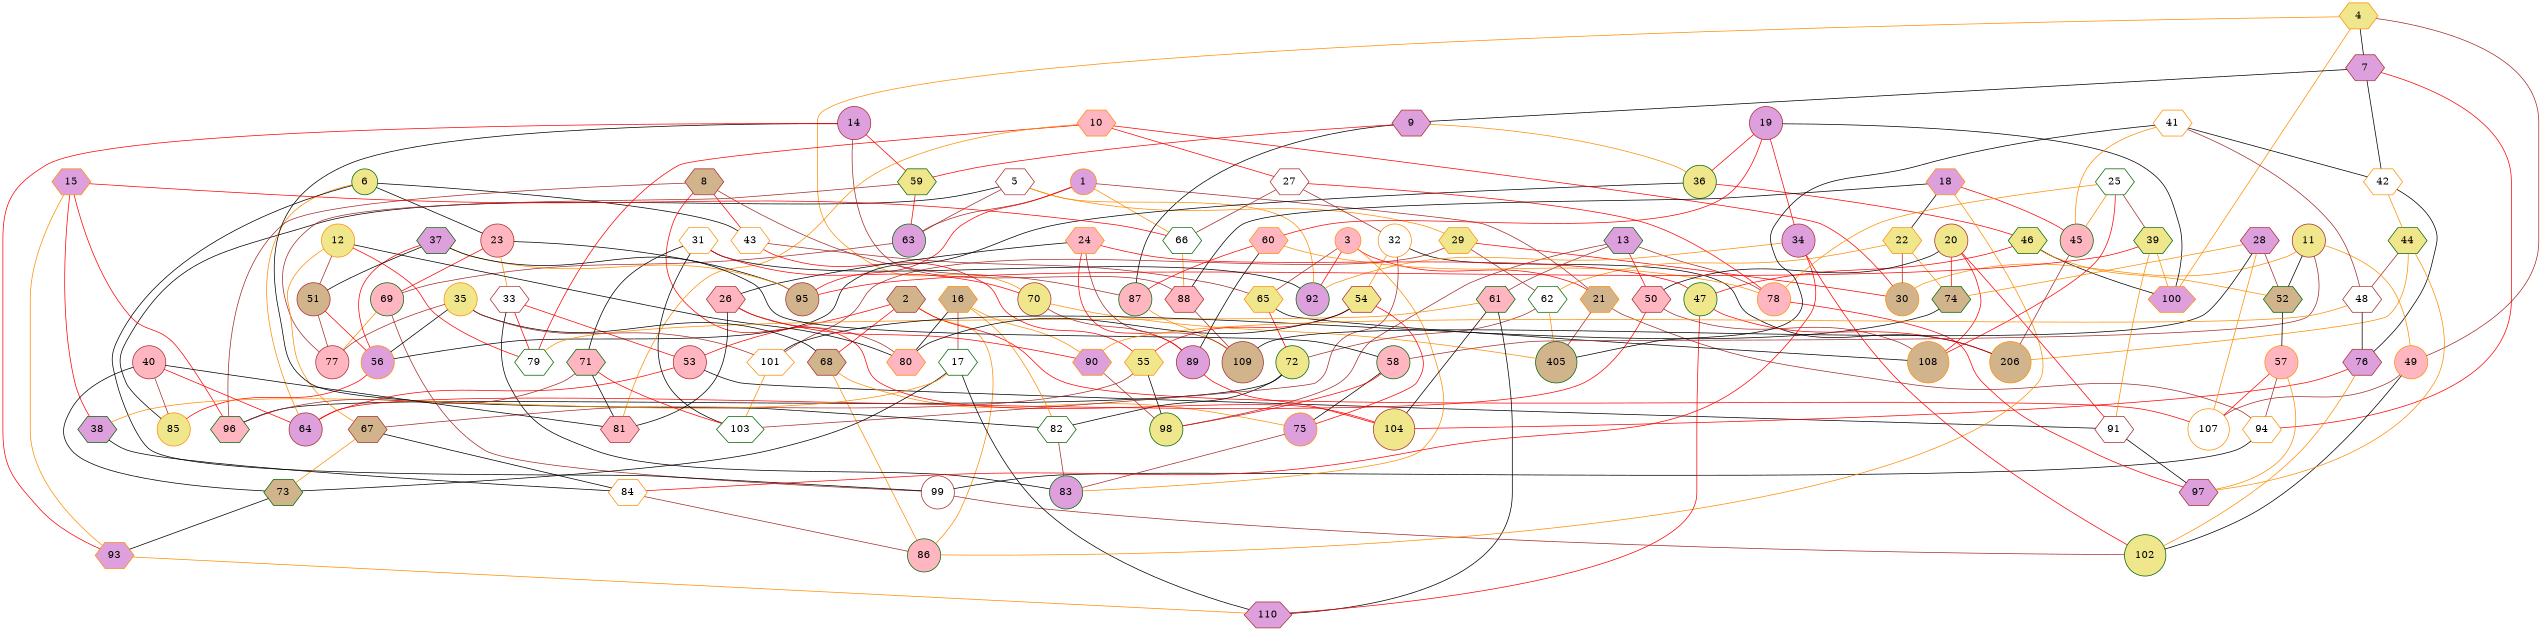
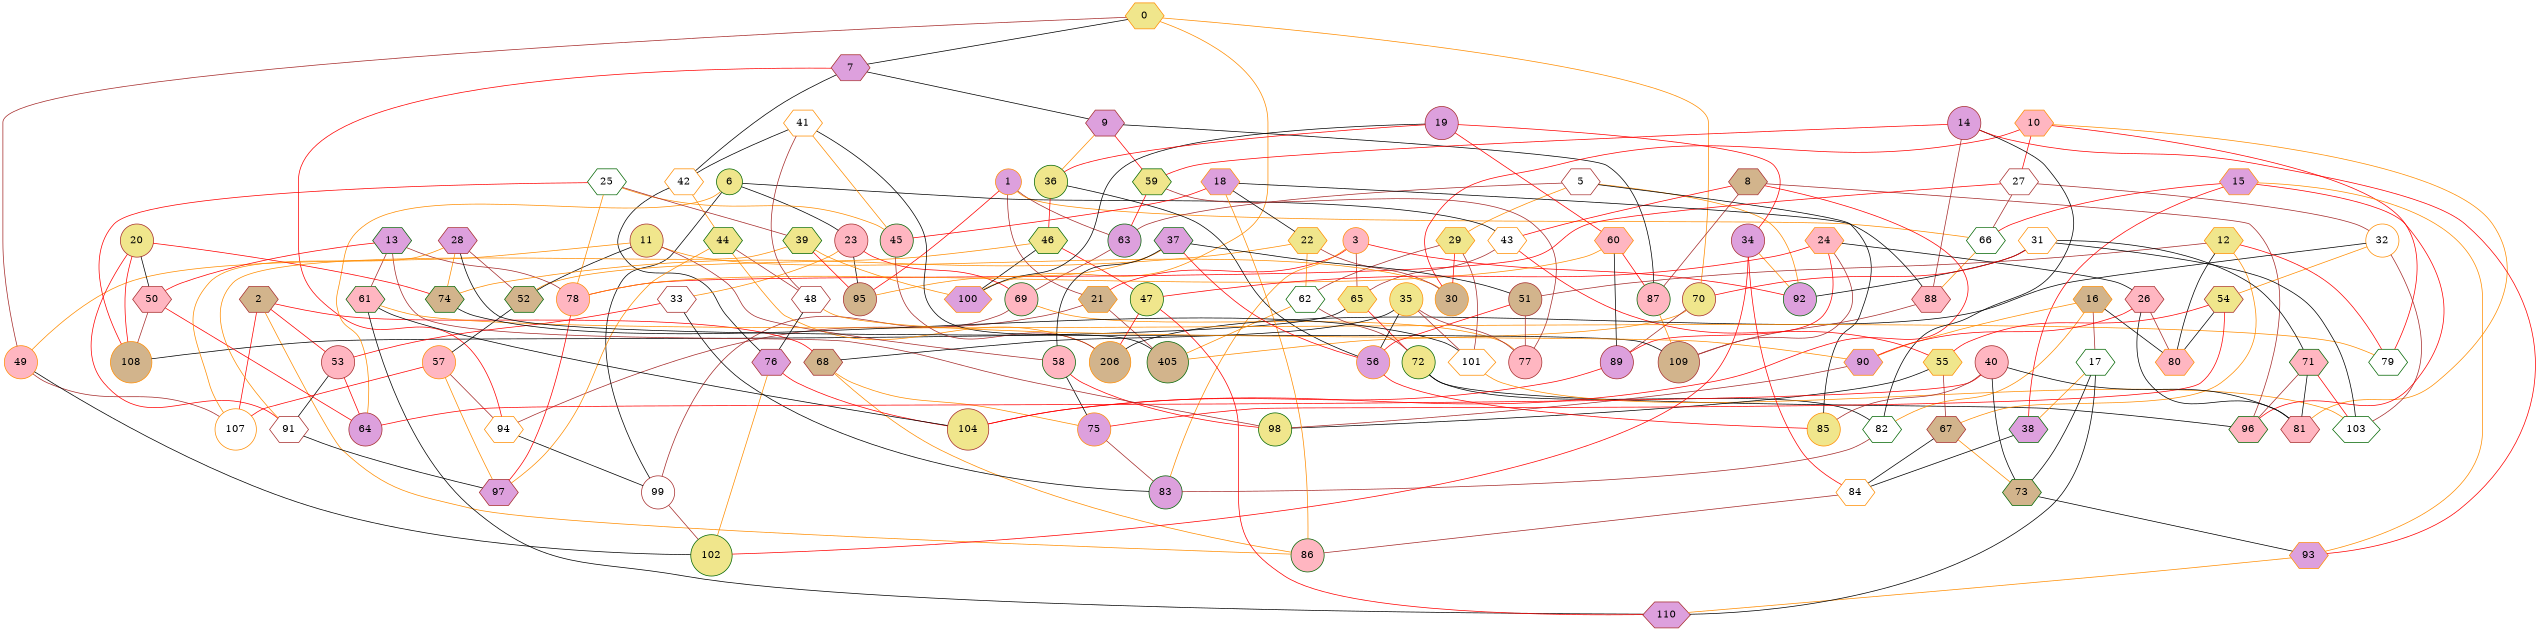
node "4": label "4" -> "0"
node "12": shape circle -> hexagon
edge "33" -- "79": removed
